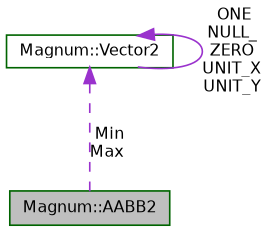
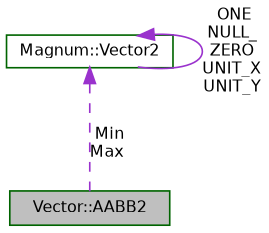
node "Magnum::AABB2": label "Magnum::AABB2" -> "Vector::AABB2"
